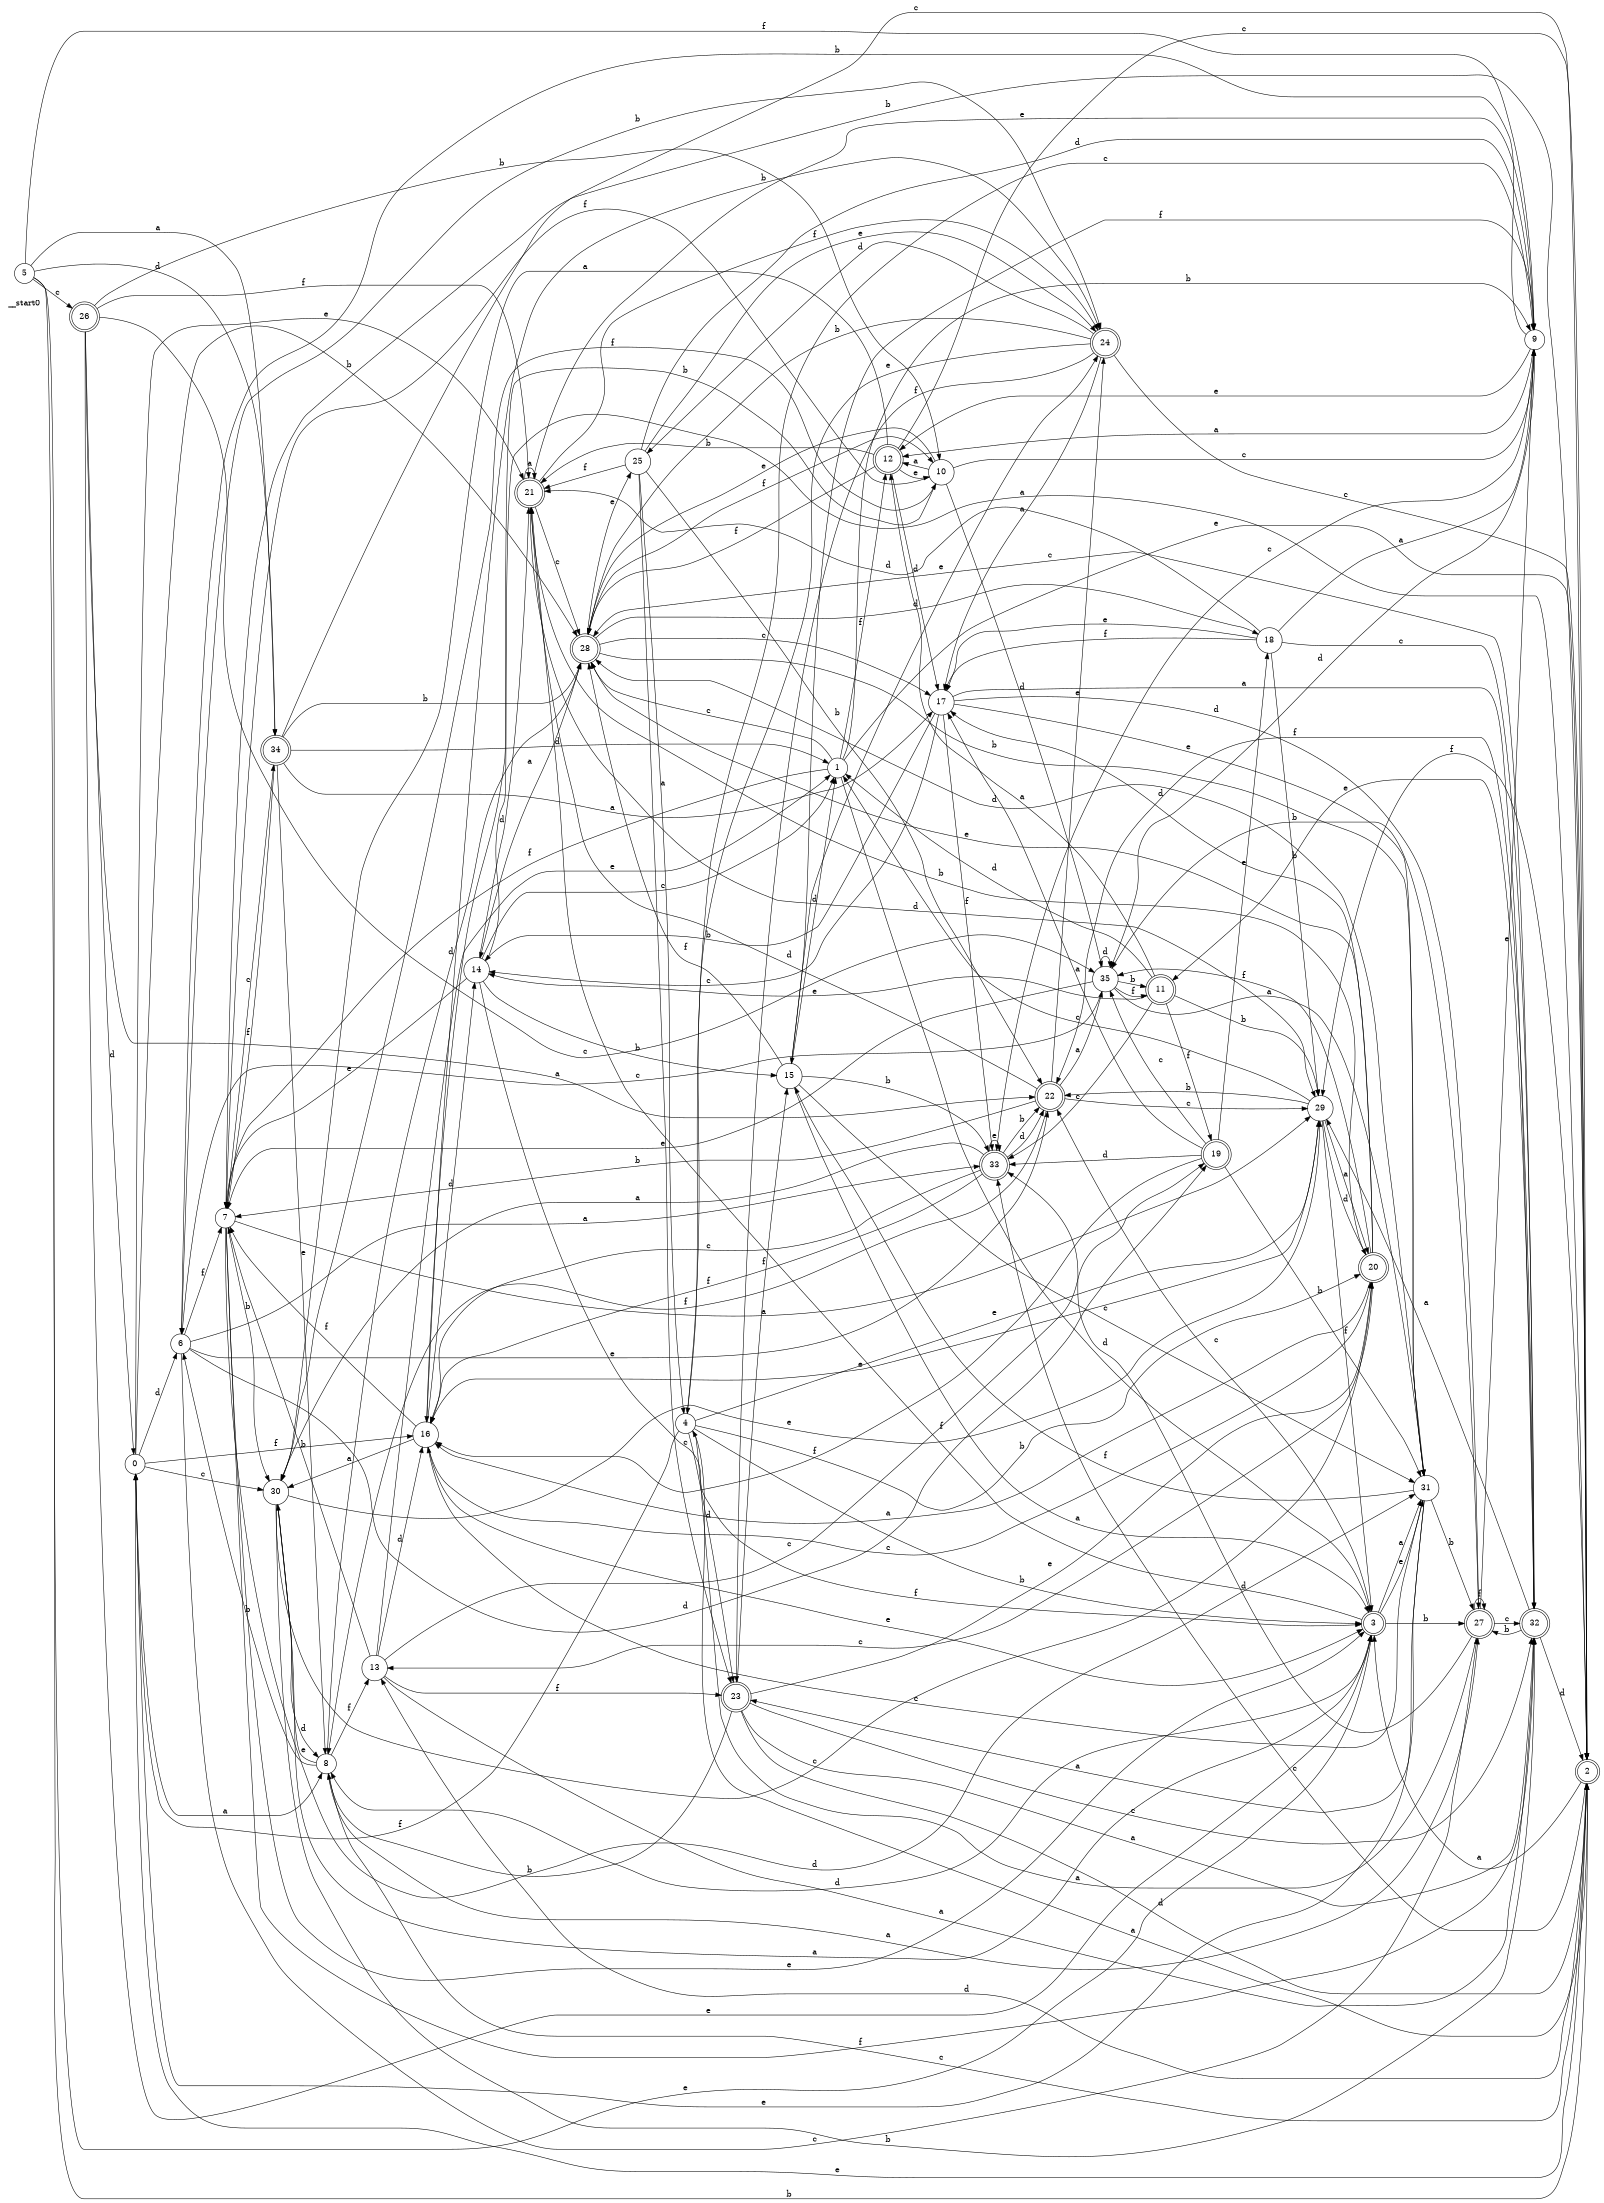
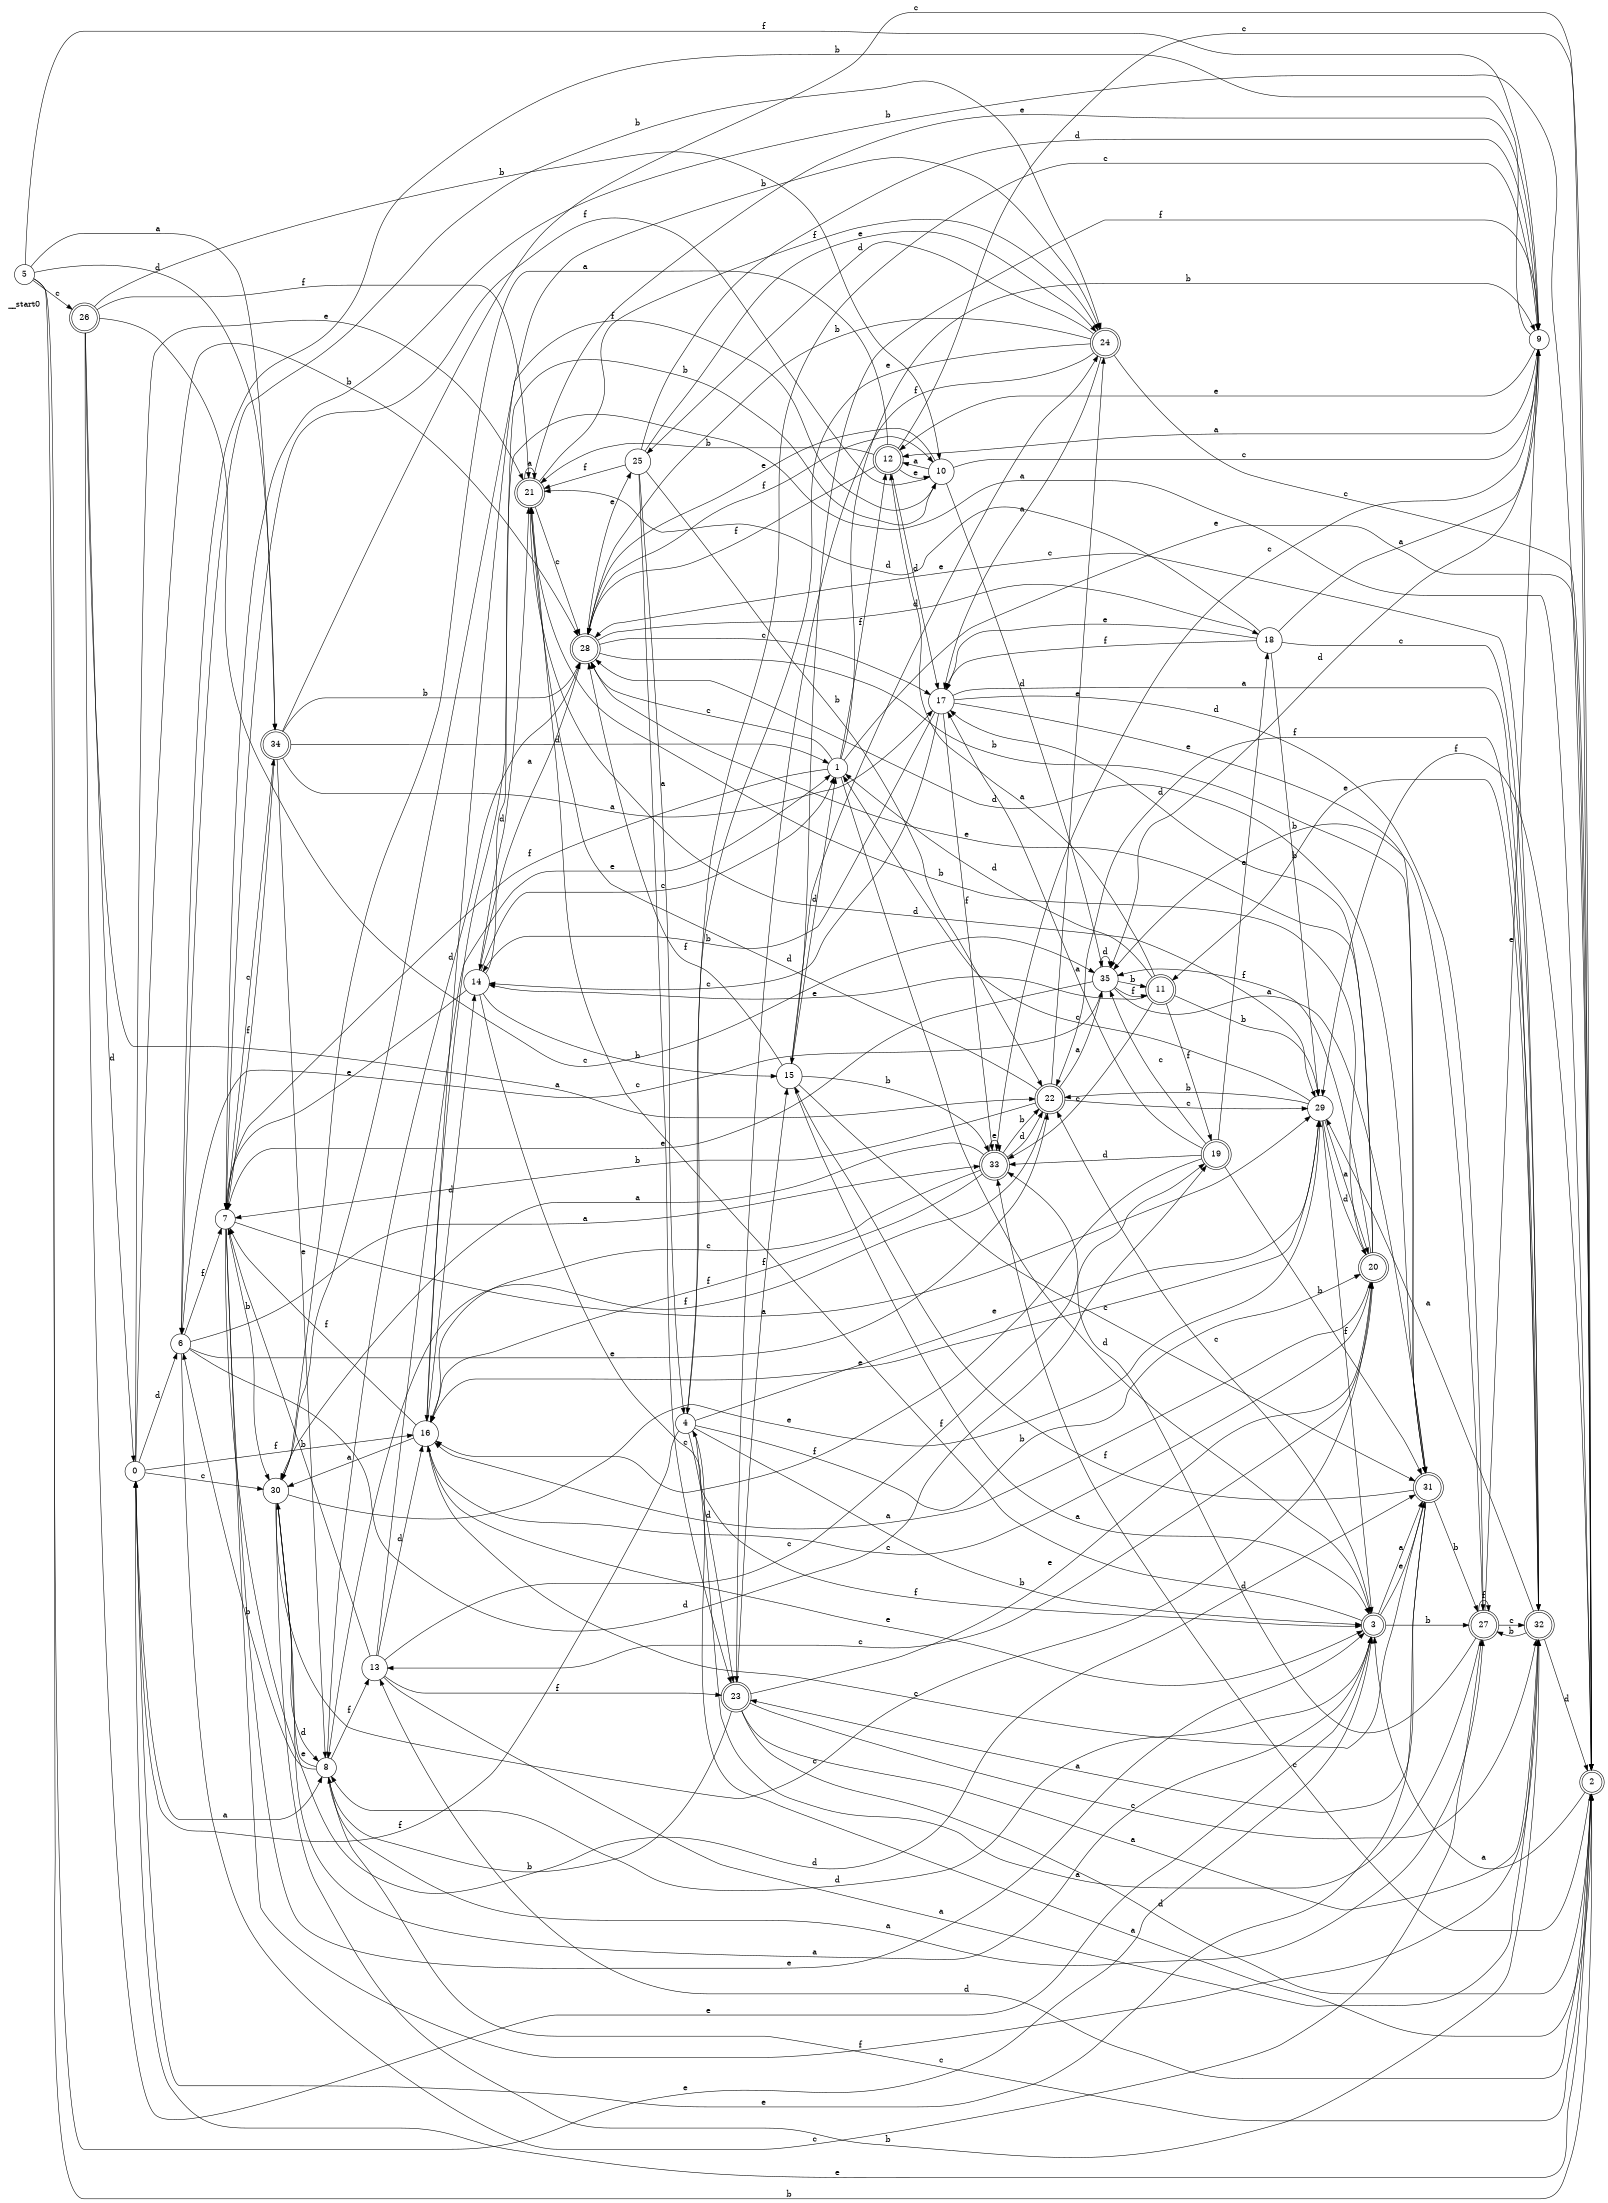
node "31": shape circle -> doublecircle
